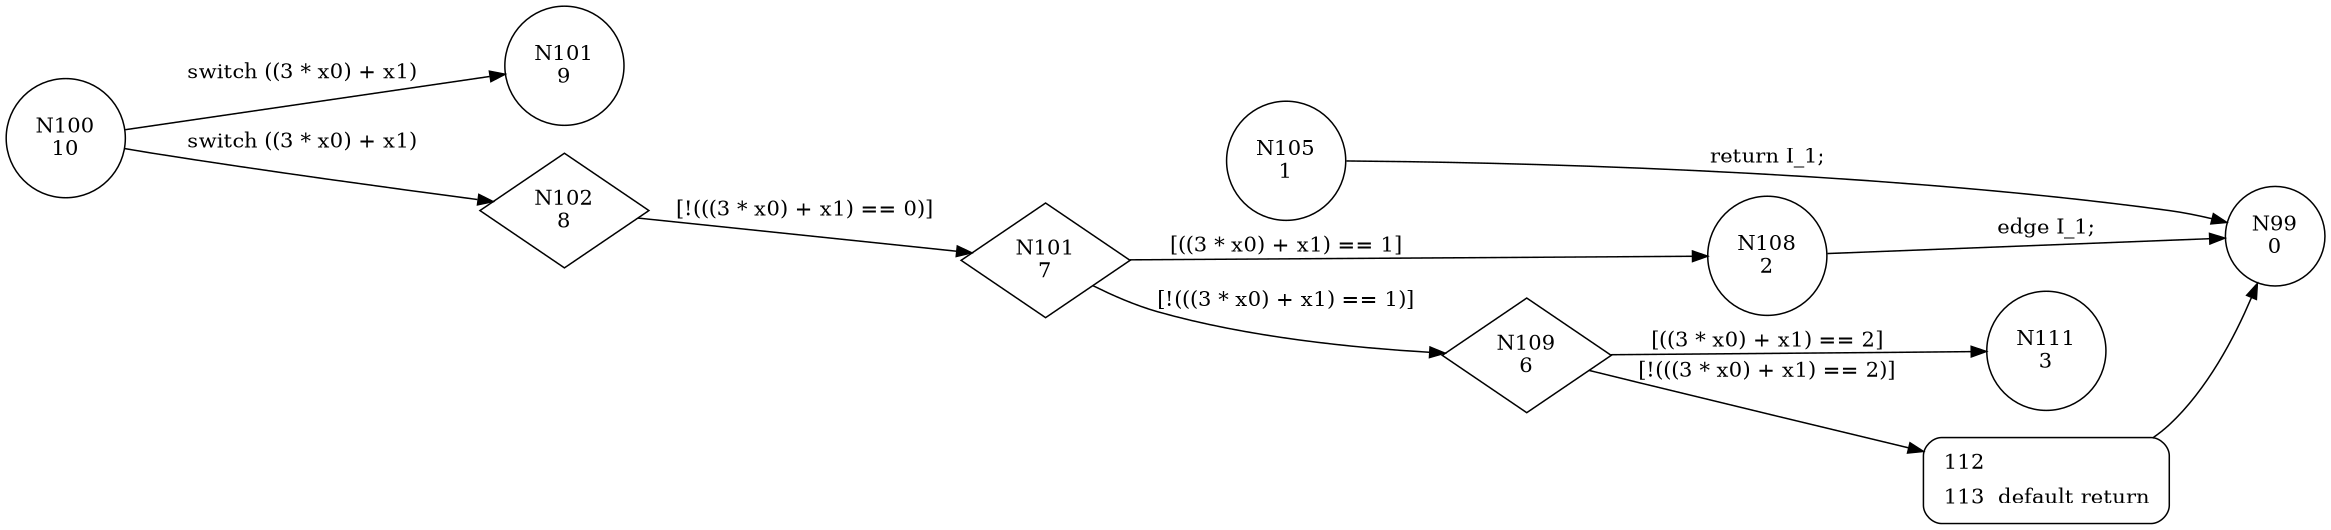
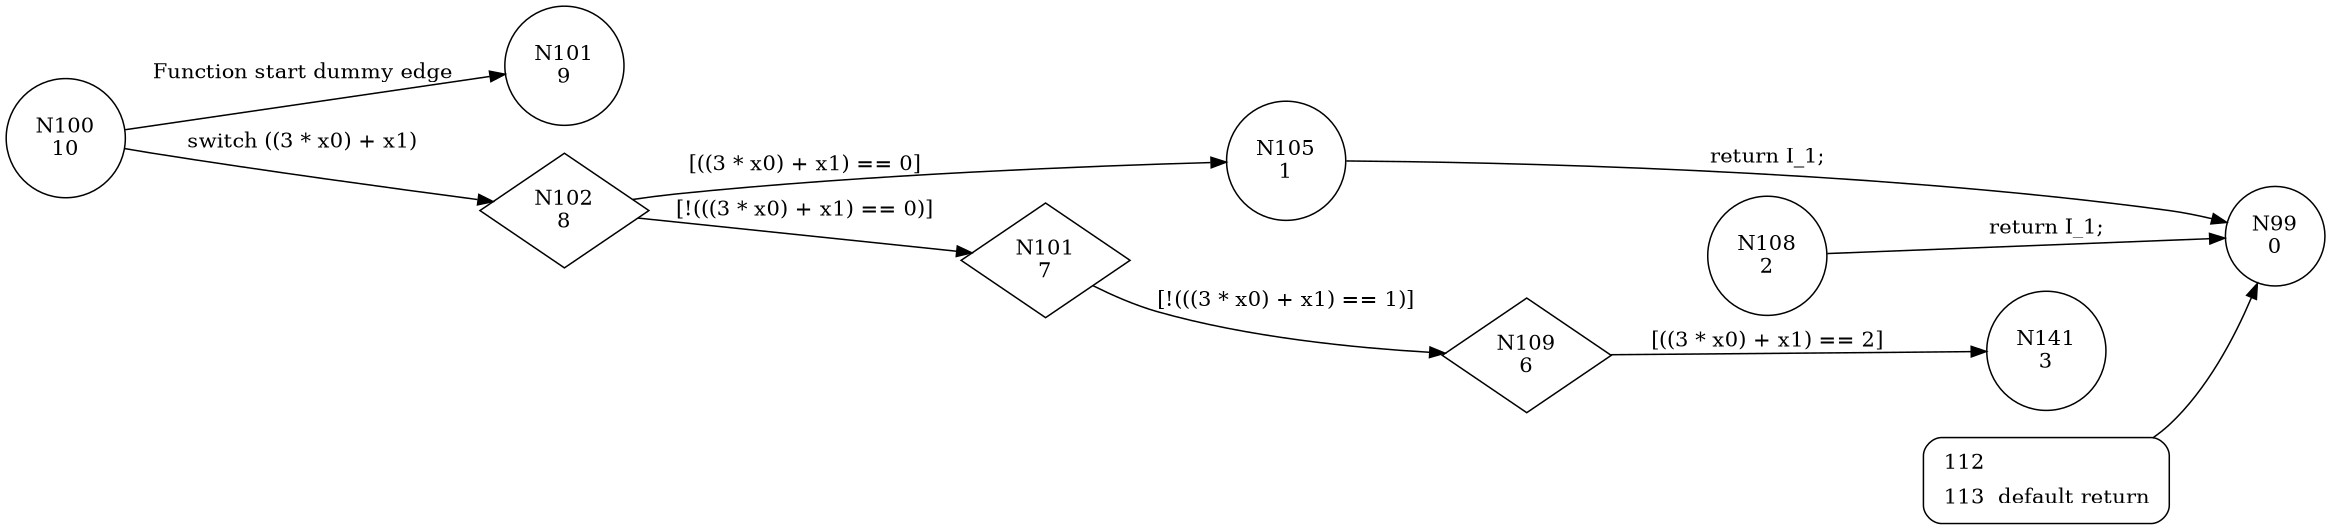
edge "N100 10" -> "N101 9": label "switch ((3 * x0) + x1)" -> "Function start dummy edge"
edge "N102 8" -> "N105 1": added, label "[((3 * x0) + x1) == 0]"
edge "N108 2" -> "N99 0": label "edge I_1;" -> "return I_1;"
edge "N101 7" -> "N108 2": removed, label "[((3 * x0) + x1) == 1]"
node "N111 3": label "N111 3" -> "N141 3"
edge "N109 6" -> "112": removed, label "[!(((3 * x0) + x1) == 2)]"
